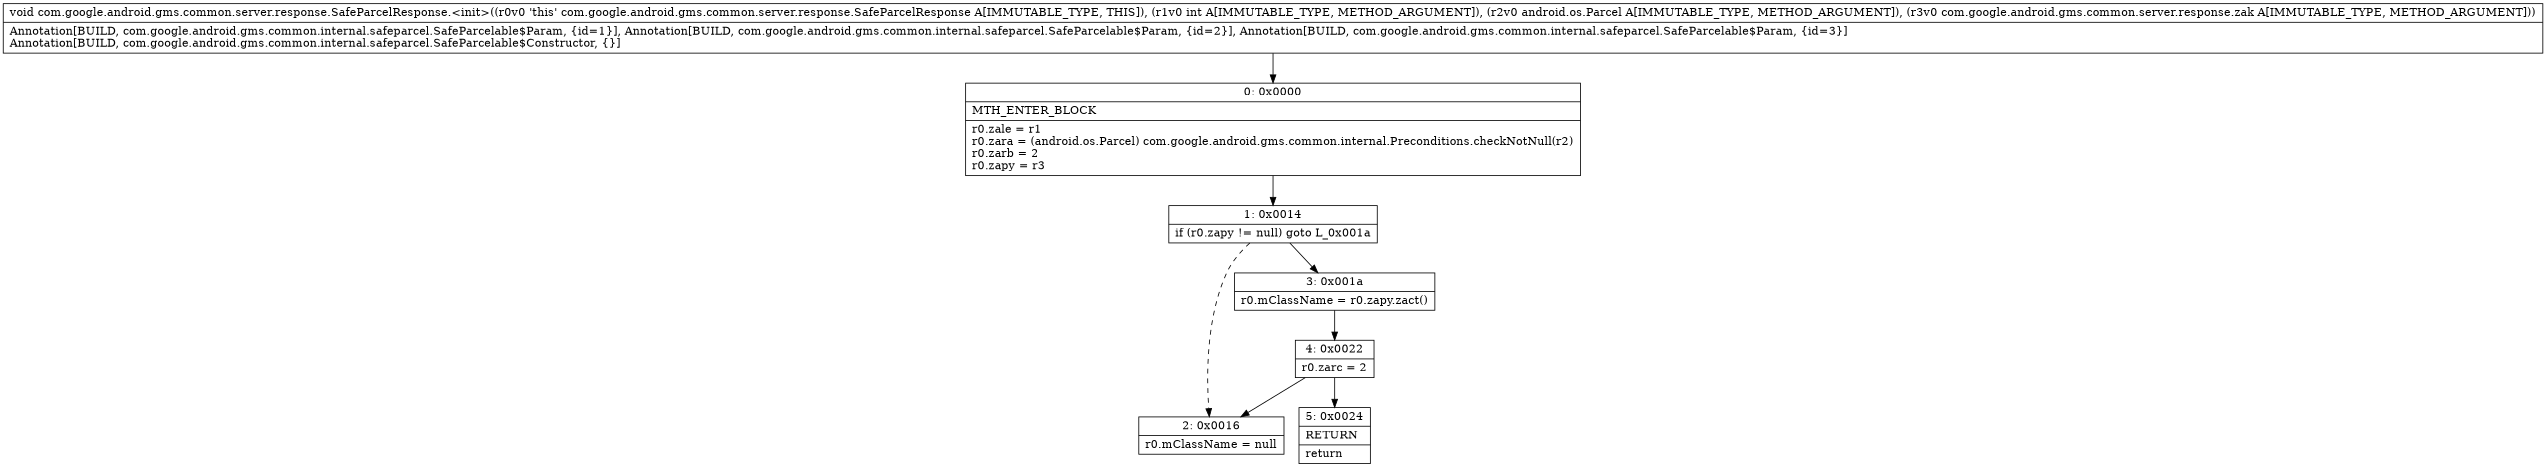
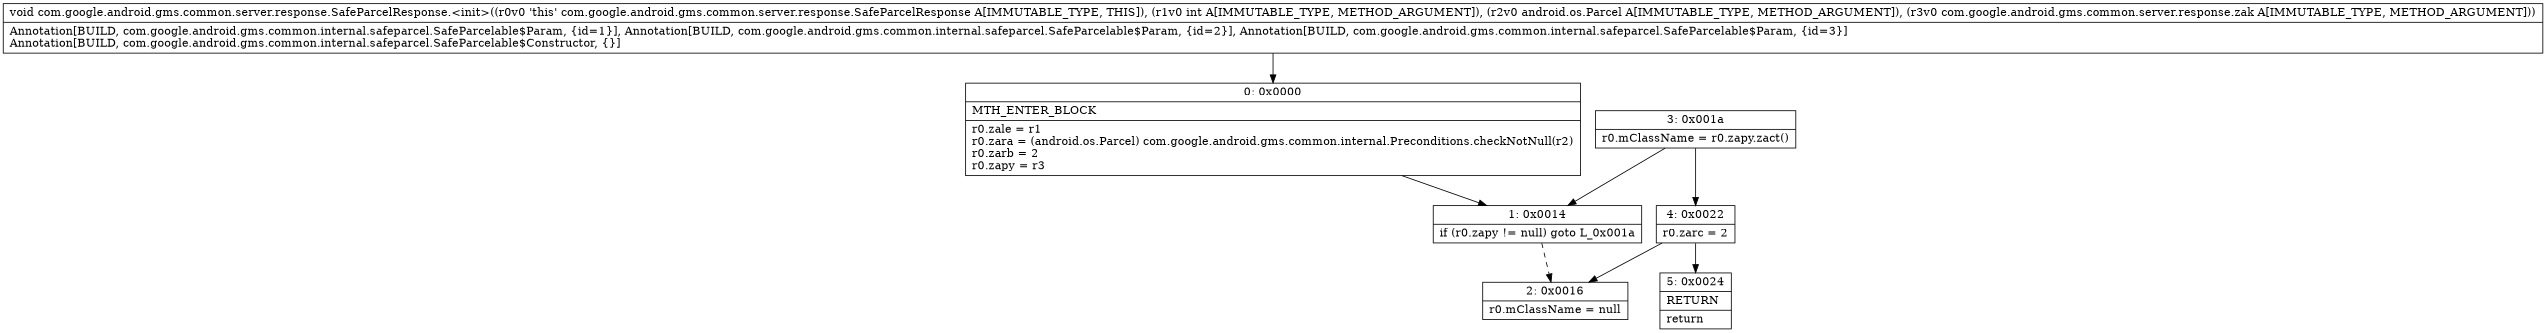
edge "1: 0x0014" -> "3: 0x001a": reversed
